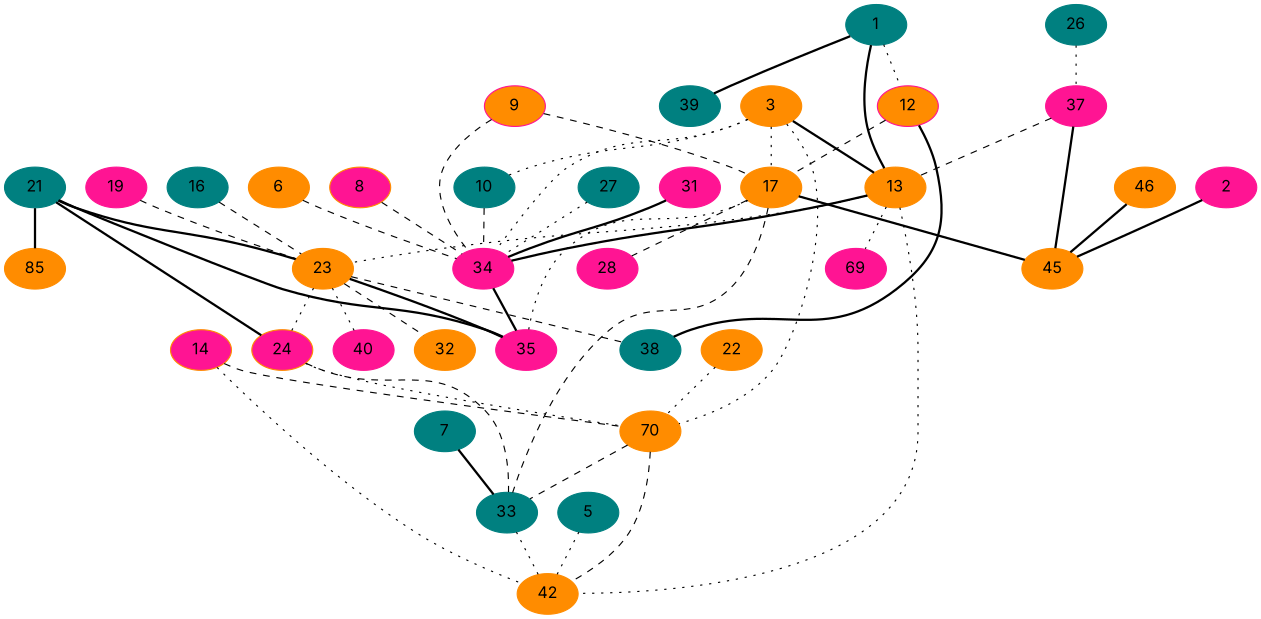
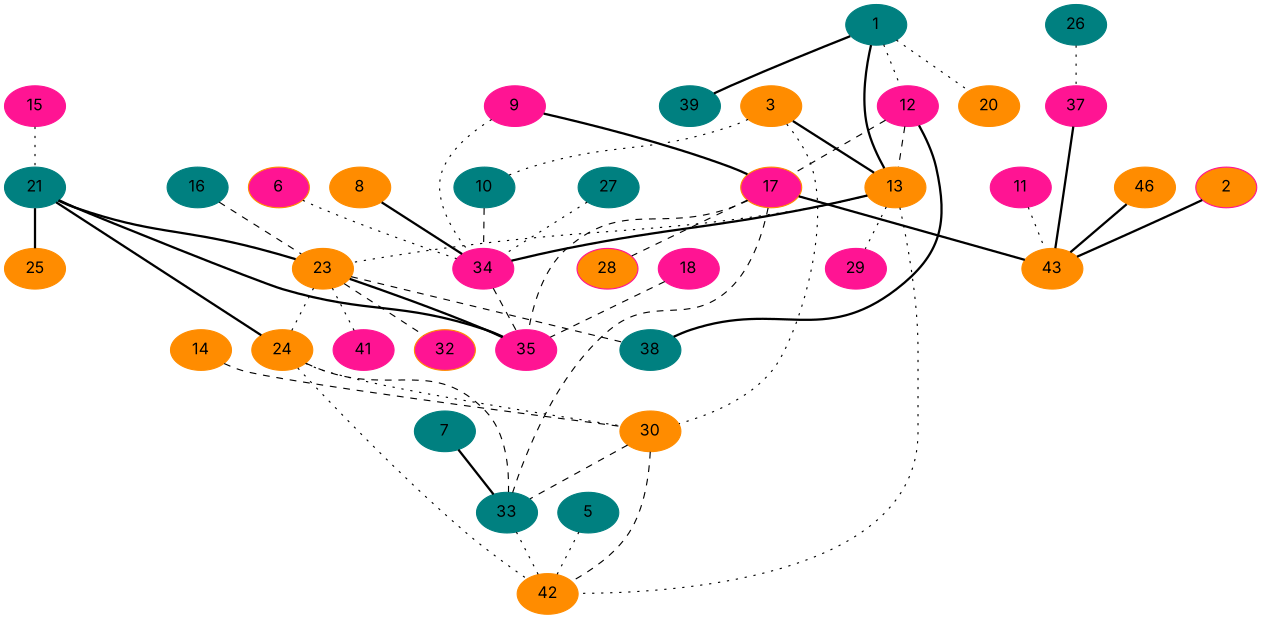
node "15": added
node "9": fillcolor darkorange -> deeppink
node "12": fillcolor darkorange -> deeppink
node "20": added
edge "9" -- "17": style dashed -> bold
edge "3" -- "17": removed
edge "37" -- "13": now "12" -- "13"
edge "3" -- "34": removed
edge "9" -- "34": style dashed -> dotted
node "19": removed
node "6": fillcolor darkorange -> deeppink
node "8": fillcolor deeppink -> darkorange
node "31": removed
node "17": fillcolor darkorange -> deeppink
node "11": added
node "2": fillcolor deeppink -> darkorange
edge "17" -- "35": style dotted -> dashed
edge "8" -- "34": style dashed -> bold
edge "6" -- "34": style dashed -> dotted
node "85": label "85" -> "25"
node "28": fillcolor deeppink -> darkorange
node "18": added
node "69": label "69" -> "29"
node "45": label "45" -> "43"
edge "34" -- "35": style bold -> dashed
node "14": fillcolor deeppink -> darkorange
node "24": fillcolor deeppink -> darkorange
node "40": label "40" -> "41"
node "32": fillcolor darkorange -> deeppink
node "22": removed
node "70": label "70" -> "30"
edge "14" -- "42": now "24" -- "42"
